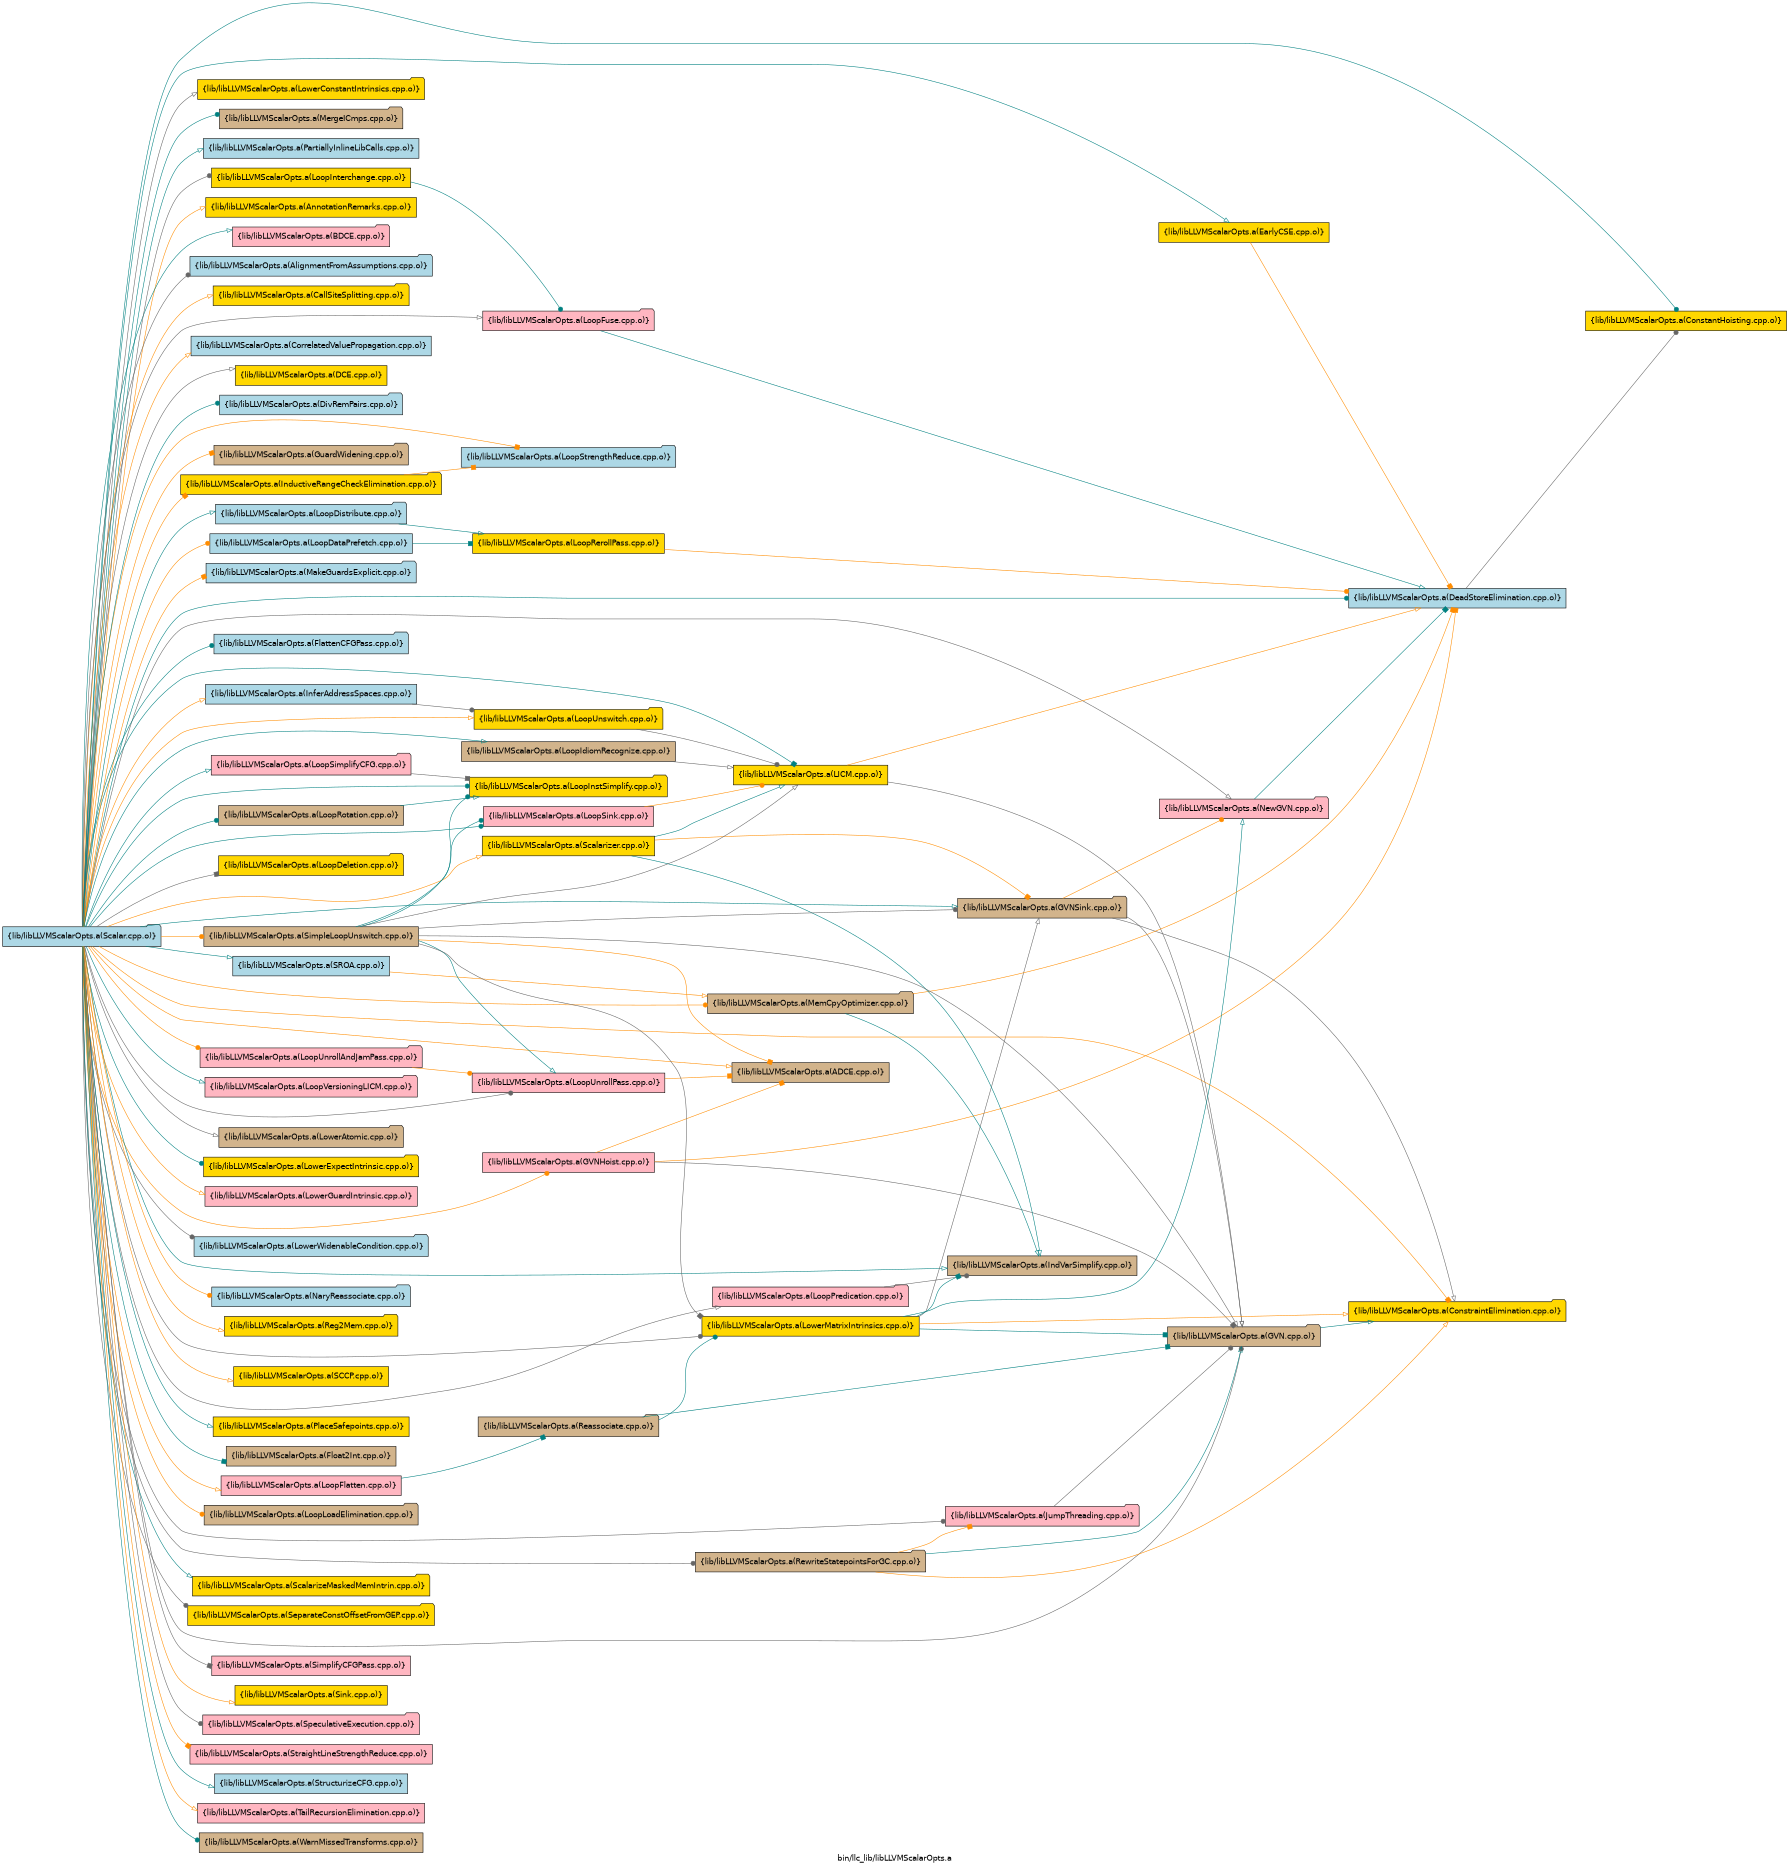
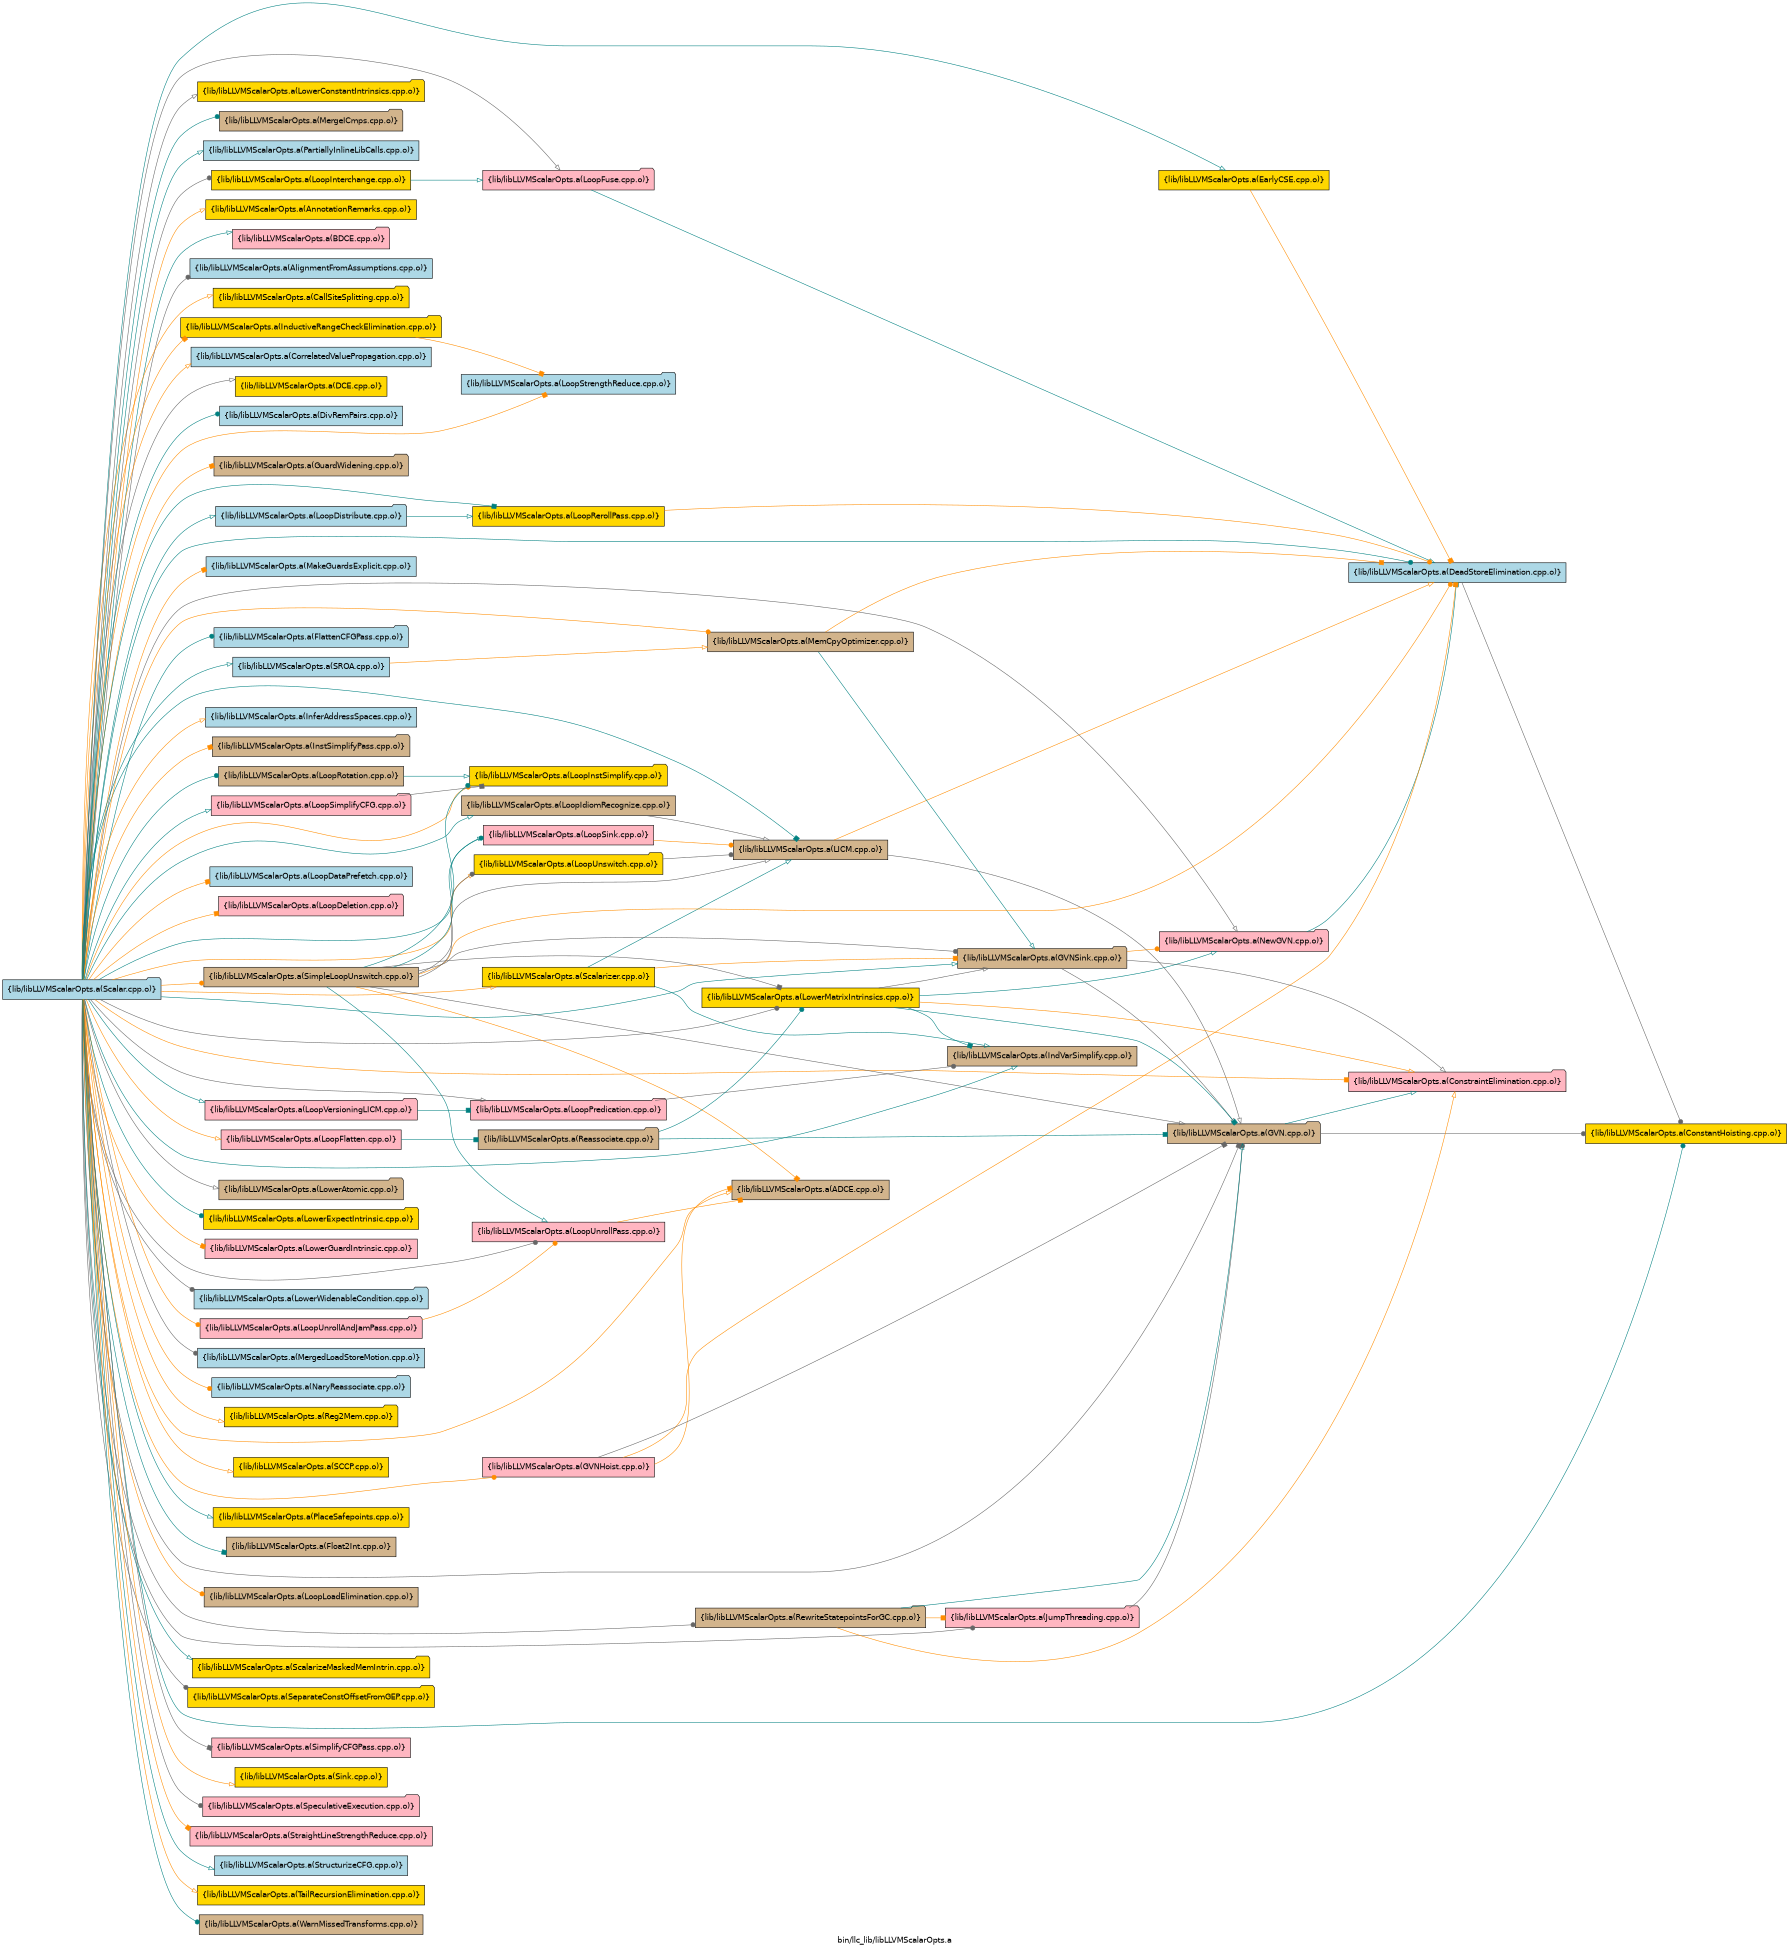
edge "{lib/libLLVMScalarOpts.a(LoopInterchange.cpp.o)}" -> "{lib/libLLVMScalarOpts.a(LoopFuse.cpp.o)}": arrowhead dot -> onormal
node "{lib/libLLVMScalarOpts.a(AlignmentFromAssumptions.cpp.o)}": shape folder -> box
node "{lib/libLLVMScalarOpts.a(DivRemPairs.cpp.o)}": shape folder -> box
edge "{lib/libLLVMScalarOpts.a(LoopDataPrefetch.cpp.o)}" -> "{lib/libLLVMScalarOpts.a(LoopRerollPass.cpp.o)}": now "{lib/libLLVMScalarOpts.a(Scalar.cpp.o)}" -> "{lib/libLLVMScalarOpts.a(LoopRerollPass.cpp.o)}"
node "{lib/libLLVMScalarOpts.a(MakeGuardsExplicit.cpp.o)}": shape folder -> box
edge "{lib/libLLVMScalarOpts.a(InferAddressSpaces.cpp.o)}" -> "{lib/libLLVMScalarOpts.a(LoopUnswitch.cpp.o)}": now "{lib/libLLVMScalarOpts.a(SimpleLoopUnswitch.cpp.o)}" -> "{lib/libLLVMScalarOpts.a(LoopUnswitch.cpp.o)}"
edge "{lib/libLLVMScalarOpts.a(Scalar.cpp.o)}" -> "{lib/libLLVMScalarOpts.a(LoopDataPrefetch.cpp.o)}": arrowhead dot -> box
node "{lib/libLLVMScalarOpts.a(InstSimplifyPass.cpp.o)}": added
node "{lib/libLLVMScalarOpts.a(LICM.cpp.o)}": fillcolor gold -> tan
edge "{lib/libLLVMScalarOpts.a(Scalar.cpp.o)}" -> "{lib/libLLVMScalarOpts.a(LoopInstSimplify.cpp.o)}": color teal -> darkorange
node "{lib/libLLVMScalarOpts.a(LoopDeletion.cpp.o)}": fillcolor gold -> lightpink
edge "{lib/libLLVMScalarOpts.a(SimpleLoopUnswitch.cpp.o)}" -> "{lib/libLLVMScalarOpts.a(LoopSink.cpp.o)}": arrowhead dot -> onormal
edge "{lib/libLLVMScalarOpts.a(Scalar.cpp.o)}" -> "{lib/libLLVMScalarOpts.a(LoopDeletion.cpp.o)}": color gray40 -> darkorange
edge "{lib/libLLVMScalarOpts.a(SimpleLoopUnswitch.cpp.o)}" -> "{lib/libLLVMScalarOpts.a(DeadStoreElimination.cpp.o)}": added
node "{lib/libLLVMScalarOpts.a(MemCpyOptimizer.cpp.o)}": shape folder -> box
edge "{lib/libLLVMScalarOpts.a(Scalar.cpp.o)}" -> "{lib/libLLVMScalarOpts.a(LowerGuardIntrinsic.cpp.o)}": arrowhead onormal -> box
edge "{lib/libLLVMScalarOpts.a(MemCpyOptimizer.cpp.o)}" -> "{lib/libLLVMScalarOpts.a(IndVarSimplify.cpp.o)}": now "{lib/libLLVMScalarOpts.a(MemCpyOptimizer.cpp.o)}" -> "{lib/libLLVMScalarOpts.a(GVNSink.cpp.o)}"
edge "{lib/libLLVMScalarOpts.a(LoopVersioningLICM.cpp.o)}" -> "{lib/libLLVMScalarOpts.a(LoopPredication.cpp.o)}": added
edge "{lib/libLLVMScalarOpts.a(GVN.cpp.o)}" -> "{lib/libLLVMScalarOpts.a(ConstantHoisting.cpp.o)}": added
node "{lib/libLLVMScalarOpts.a(ConstraintElimination.cpp.o)}": fillcolor gold -> lightpink
node "{lib/libLLVMScalarOpts.a(MergedLoadStoreMotion.cpp.o)}": added
node "{lib/libLLVMScalarOpts.a(LoopLoadElimination.cpp.o)}": shape folder -> box
edge "{lib/libLLVMScalarOpts.a(Scalar.cpp.o)}" -> "{lib/libLLVMScalarOpts.a(GVN.cpp.o)}": arrowhead dot -> box
node "{lib/libLLVMScalarOpts.a(TailRecursionElimination.cpp.o)}": fillcolor lightpink -> gold
